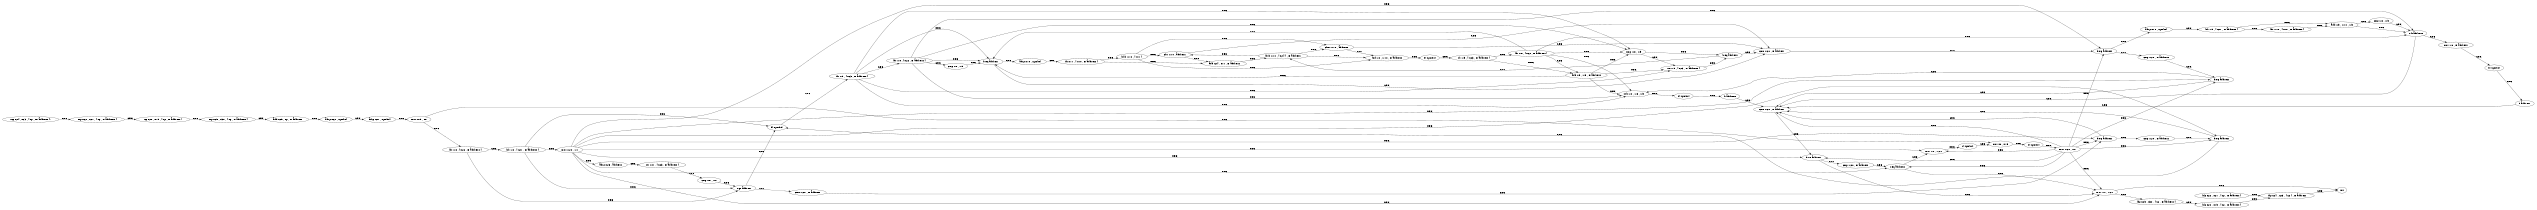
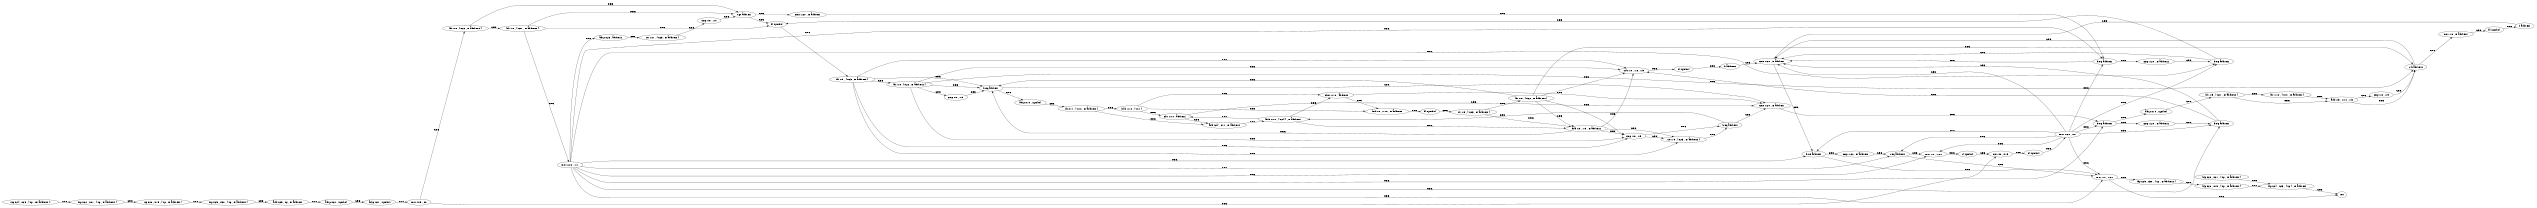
edge "ldrb w10 , [ x24 ] , # address" -> "and w0 , w10 , # address": now "ldrb w10 , [ x24 ] , # address" -> "add w9 , w9 , # address"
